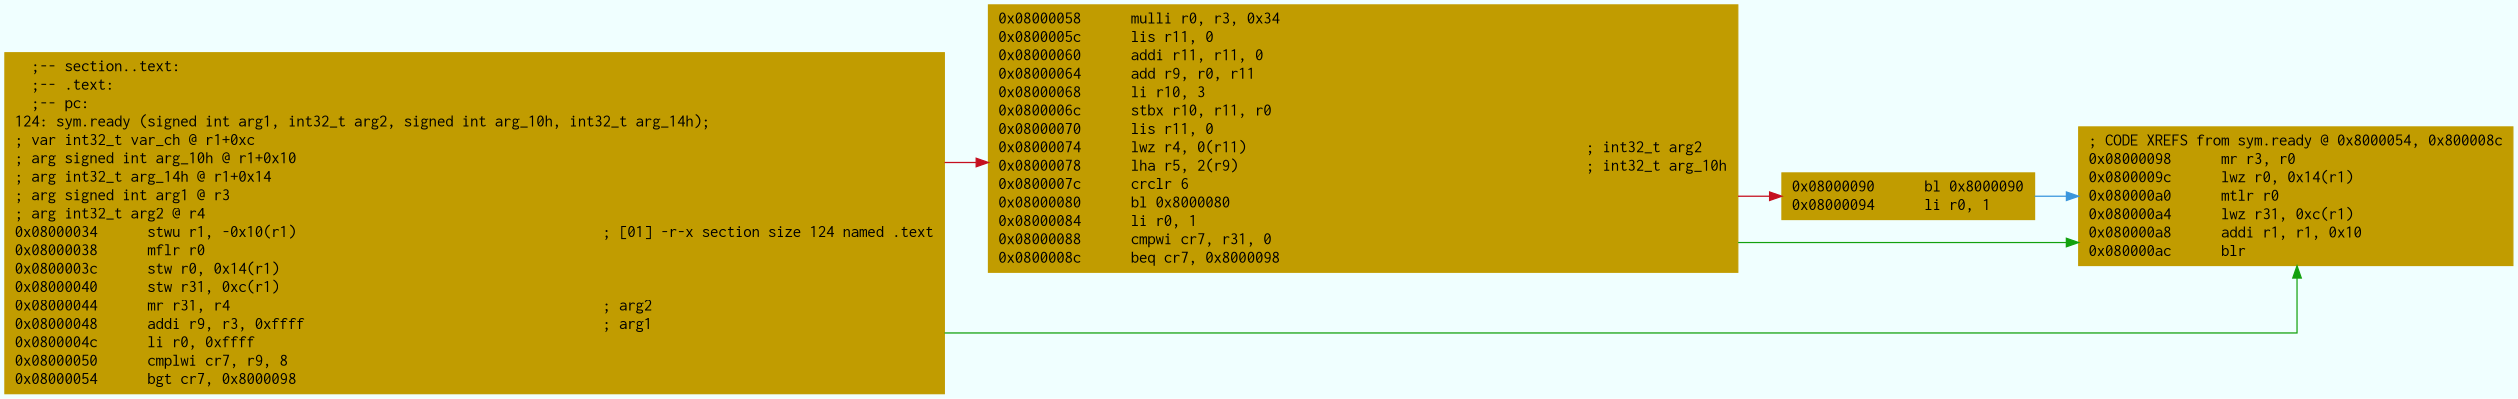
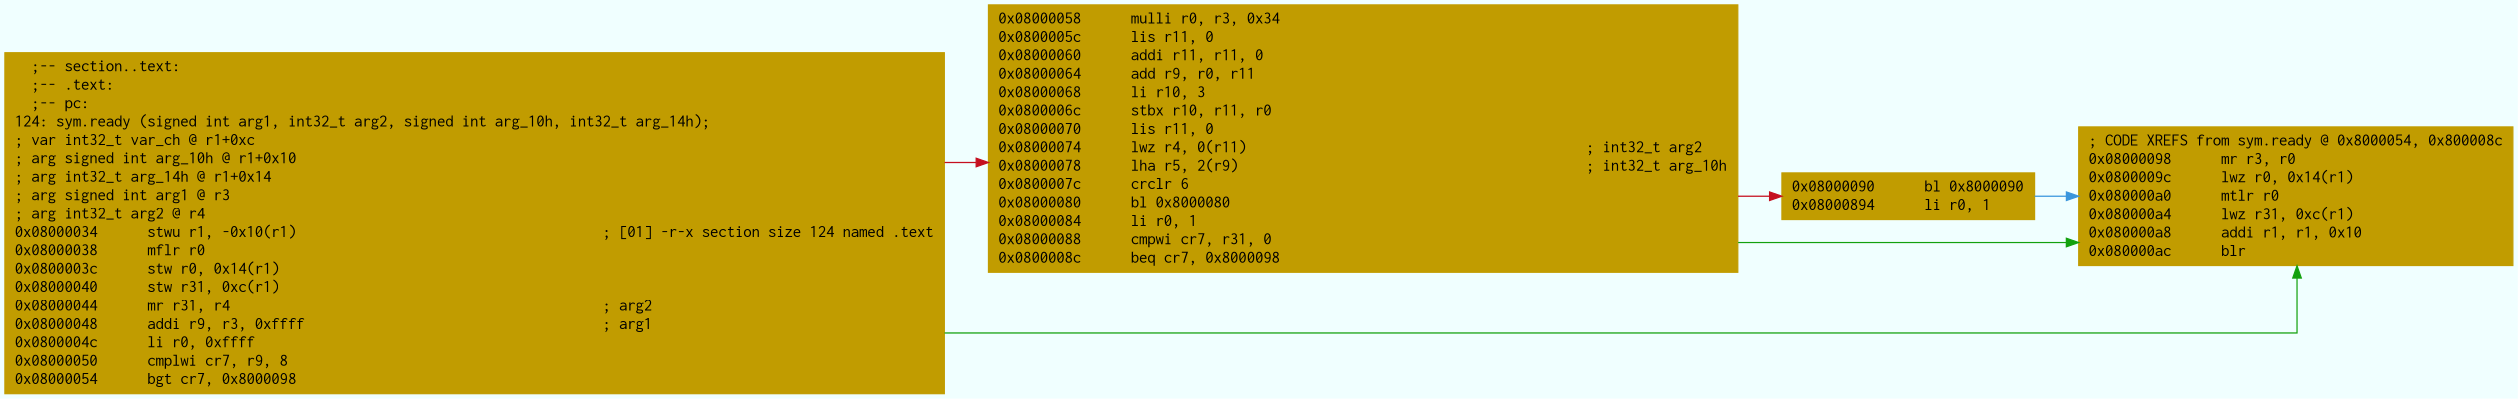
node "0x08000090      bl 0x8000090 0x08000094      li r0, 1": label "0x08000090      bl 0x8000090 0x08000094      li r0, 1" -> "0x08000090      bl 0x8000090 0x08000894      li r0, 1"
